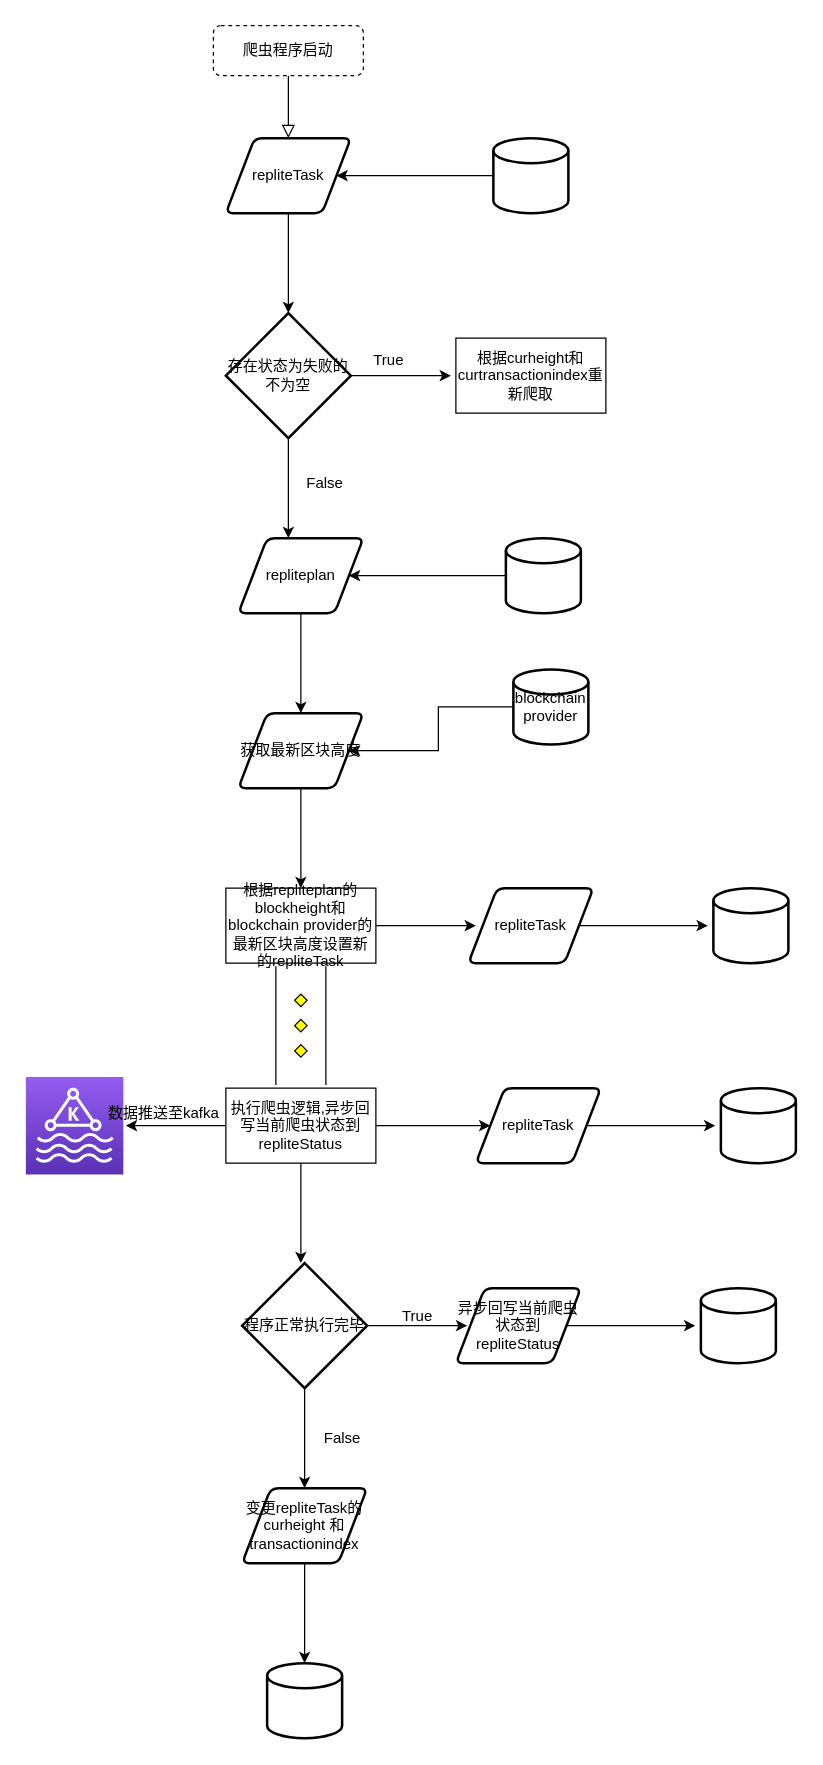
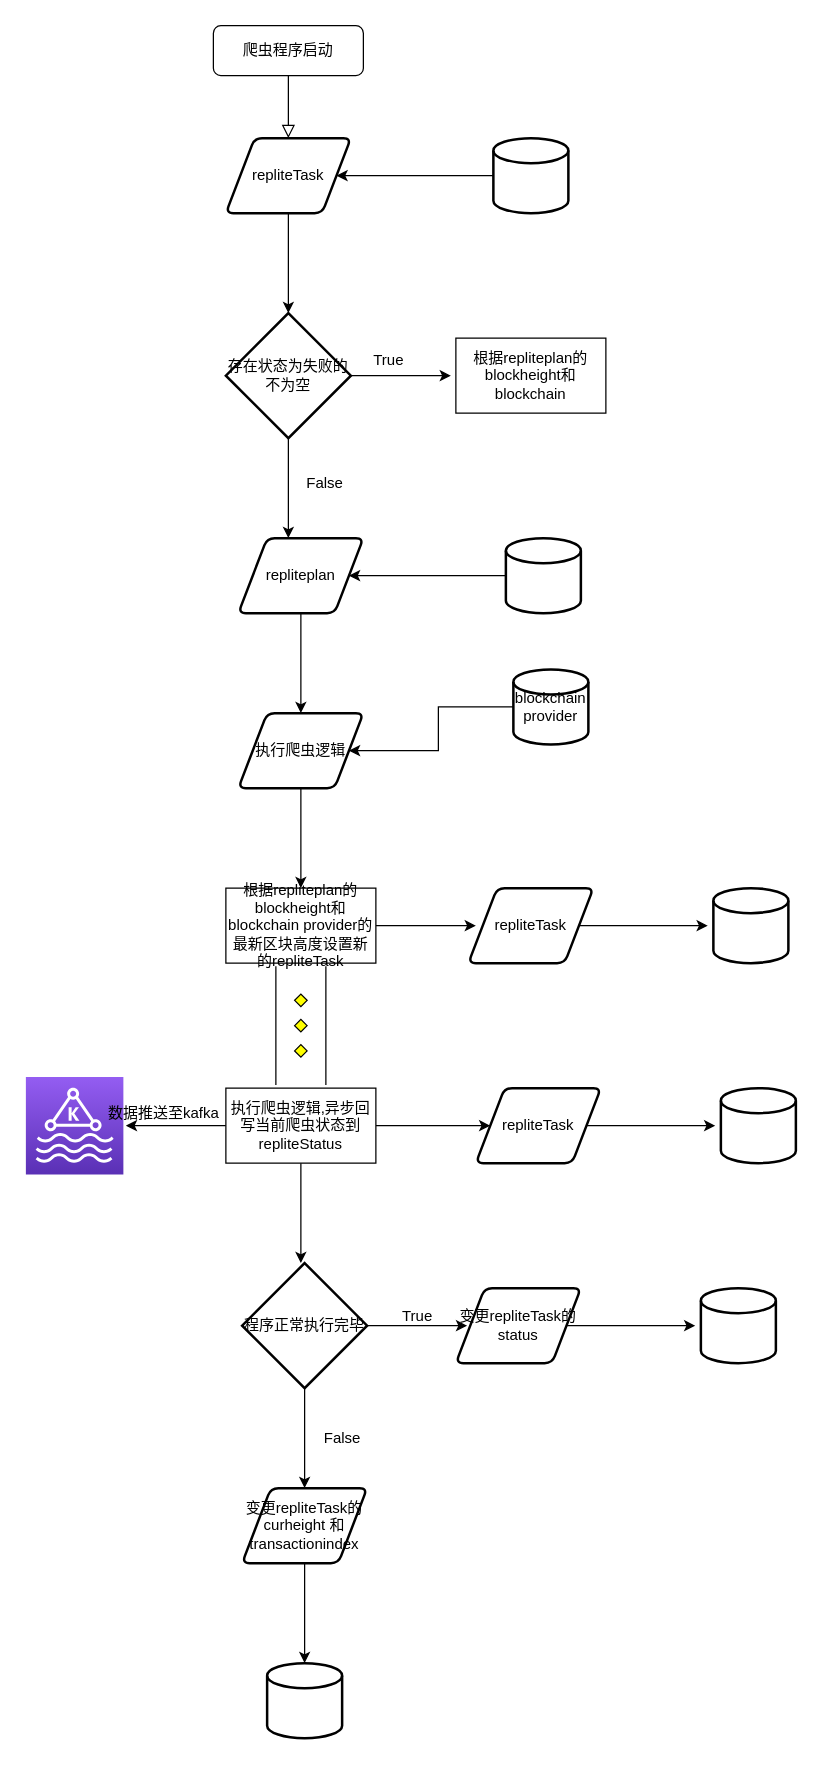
node "爬虫程序启动": style dashed -> solid
node "根据curheight和curtransactionindex重新爬取": label "根据curheight和curtransactionindex重新爬取" -> "根据repliteplan的blockheight和blockchain"
node "获取最新区块高度": label "获取最新区块高度" -> "执行爬虫逻辑"
node "异步回写当前爬虫状态到repliteStatus": label "异步回写当前爬虫状态到repliteStatus" -> "变更repliteTask的status"
